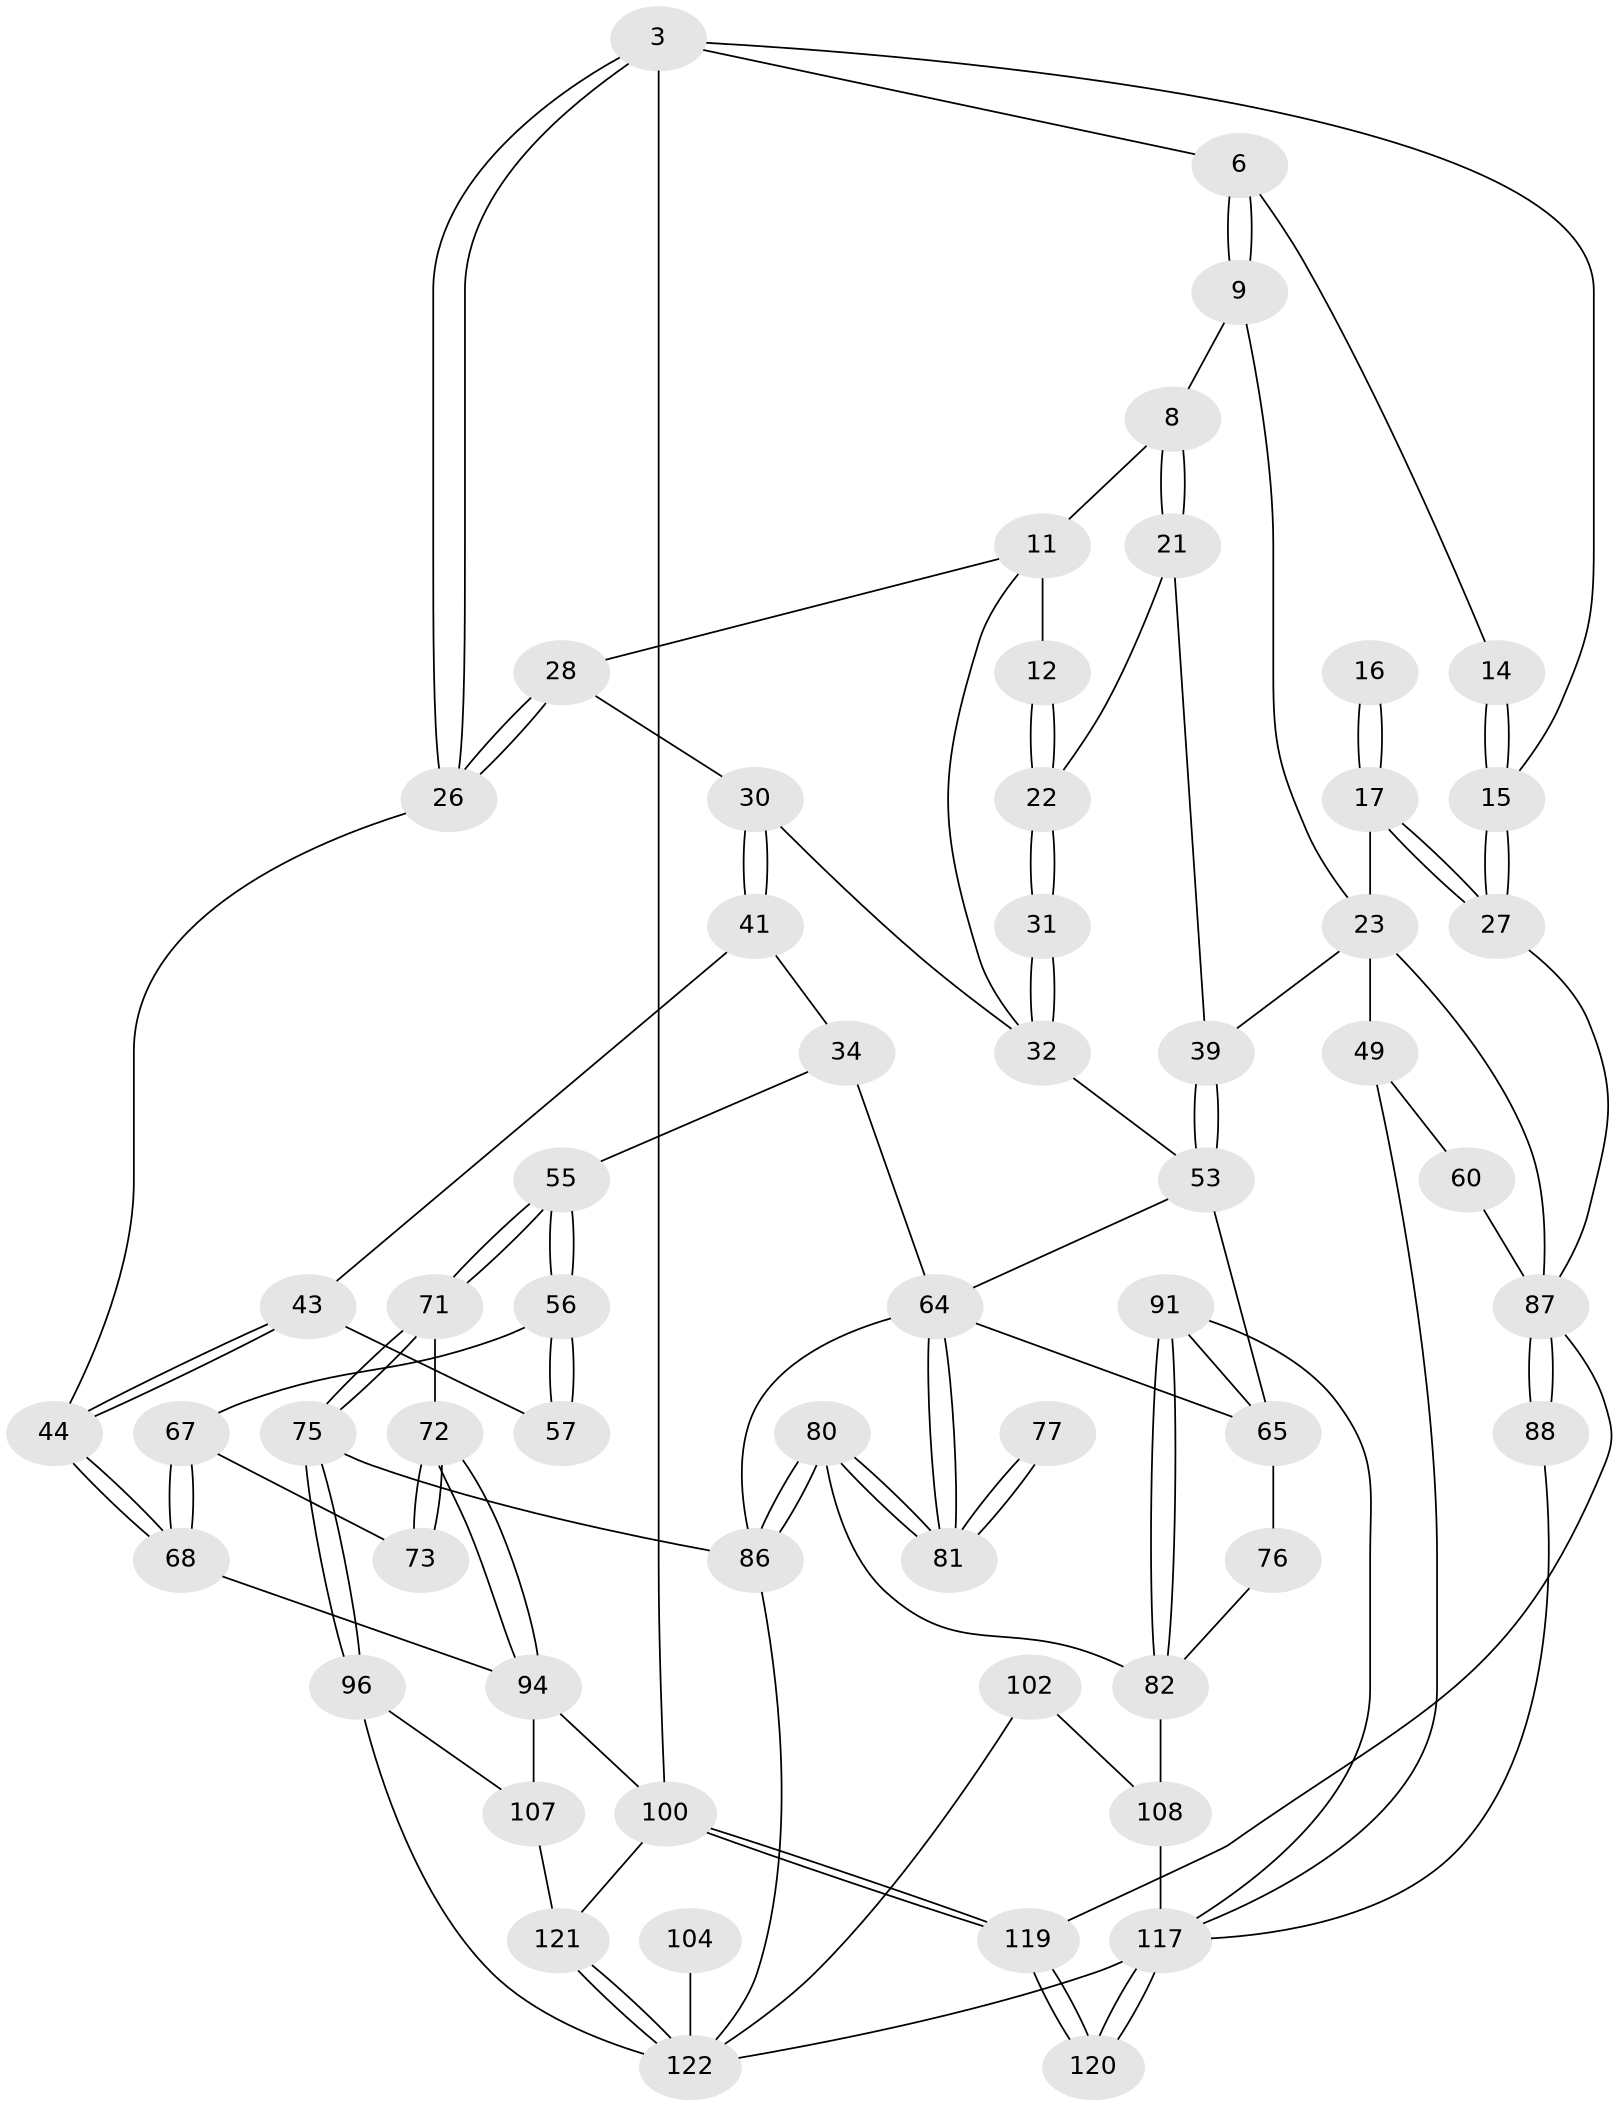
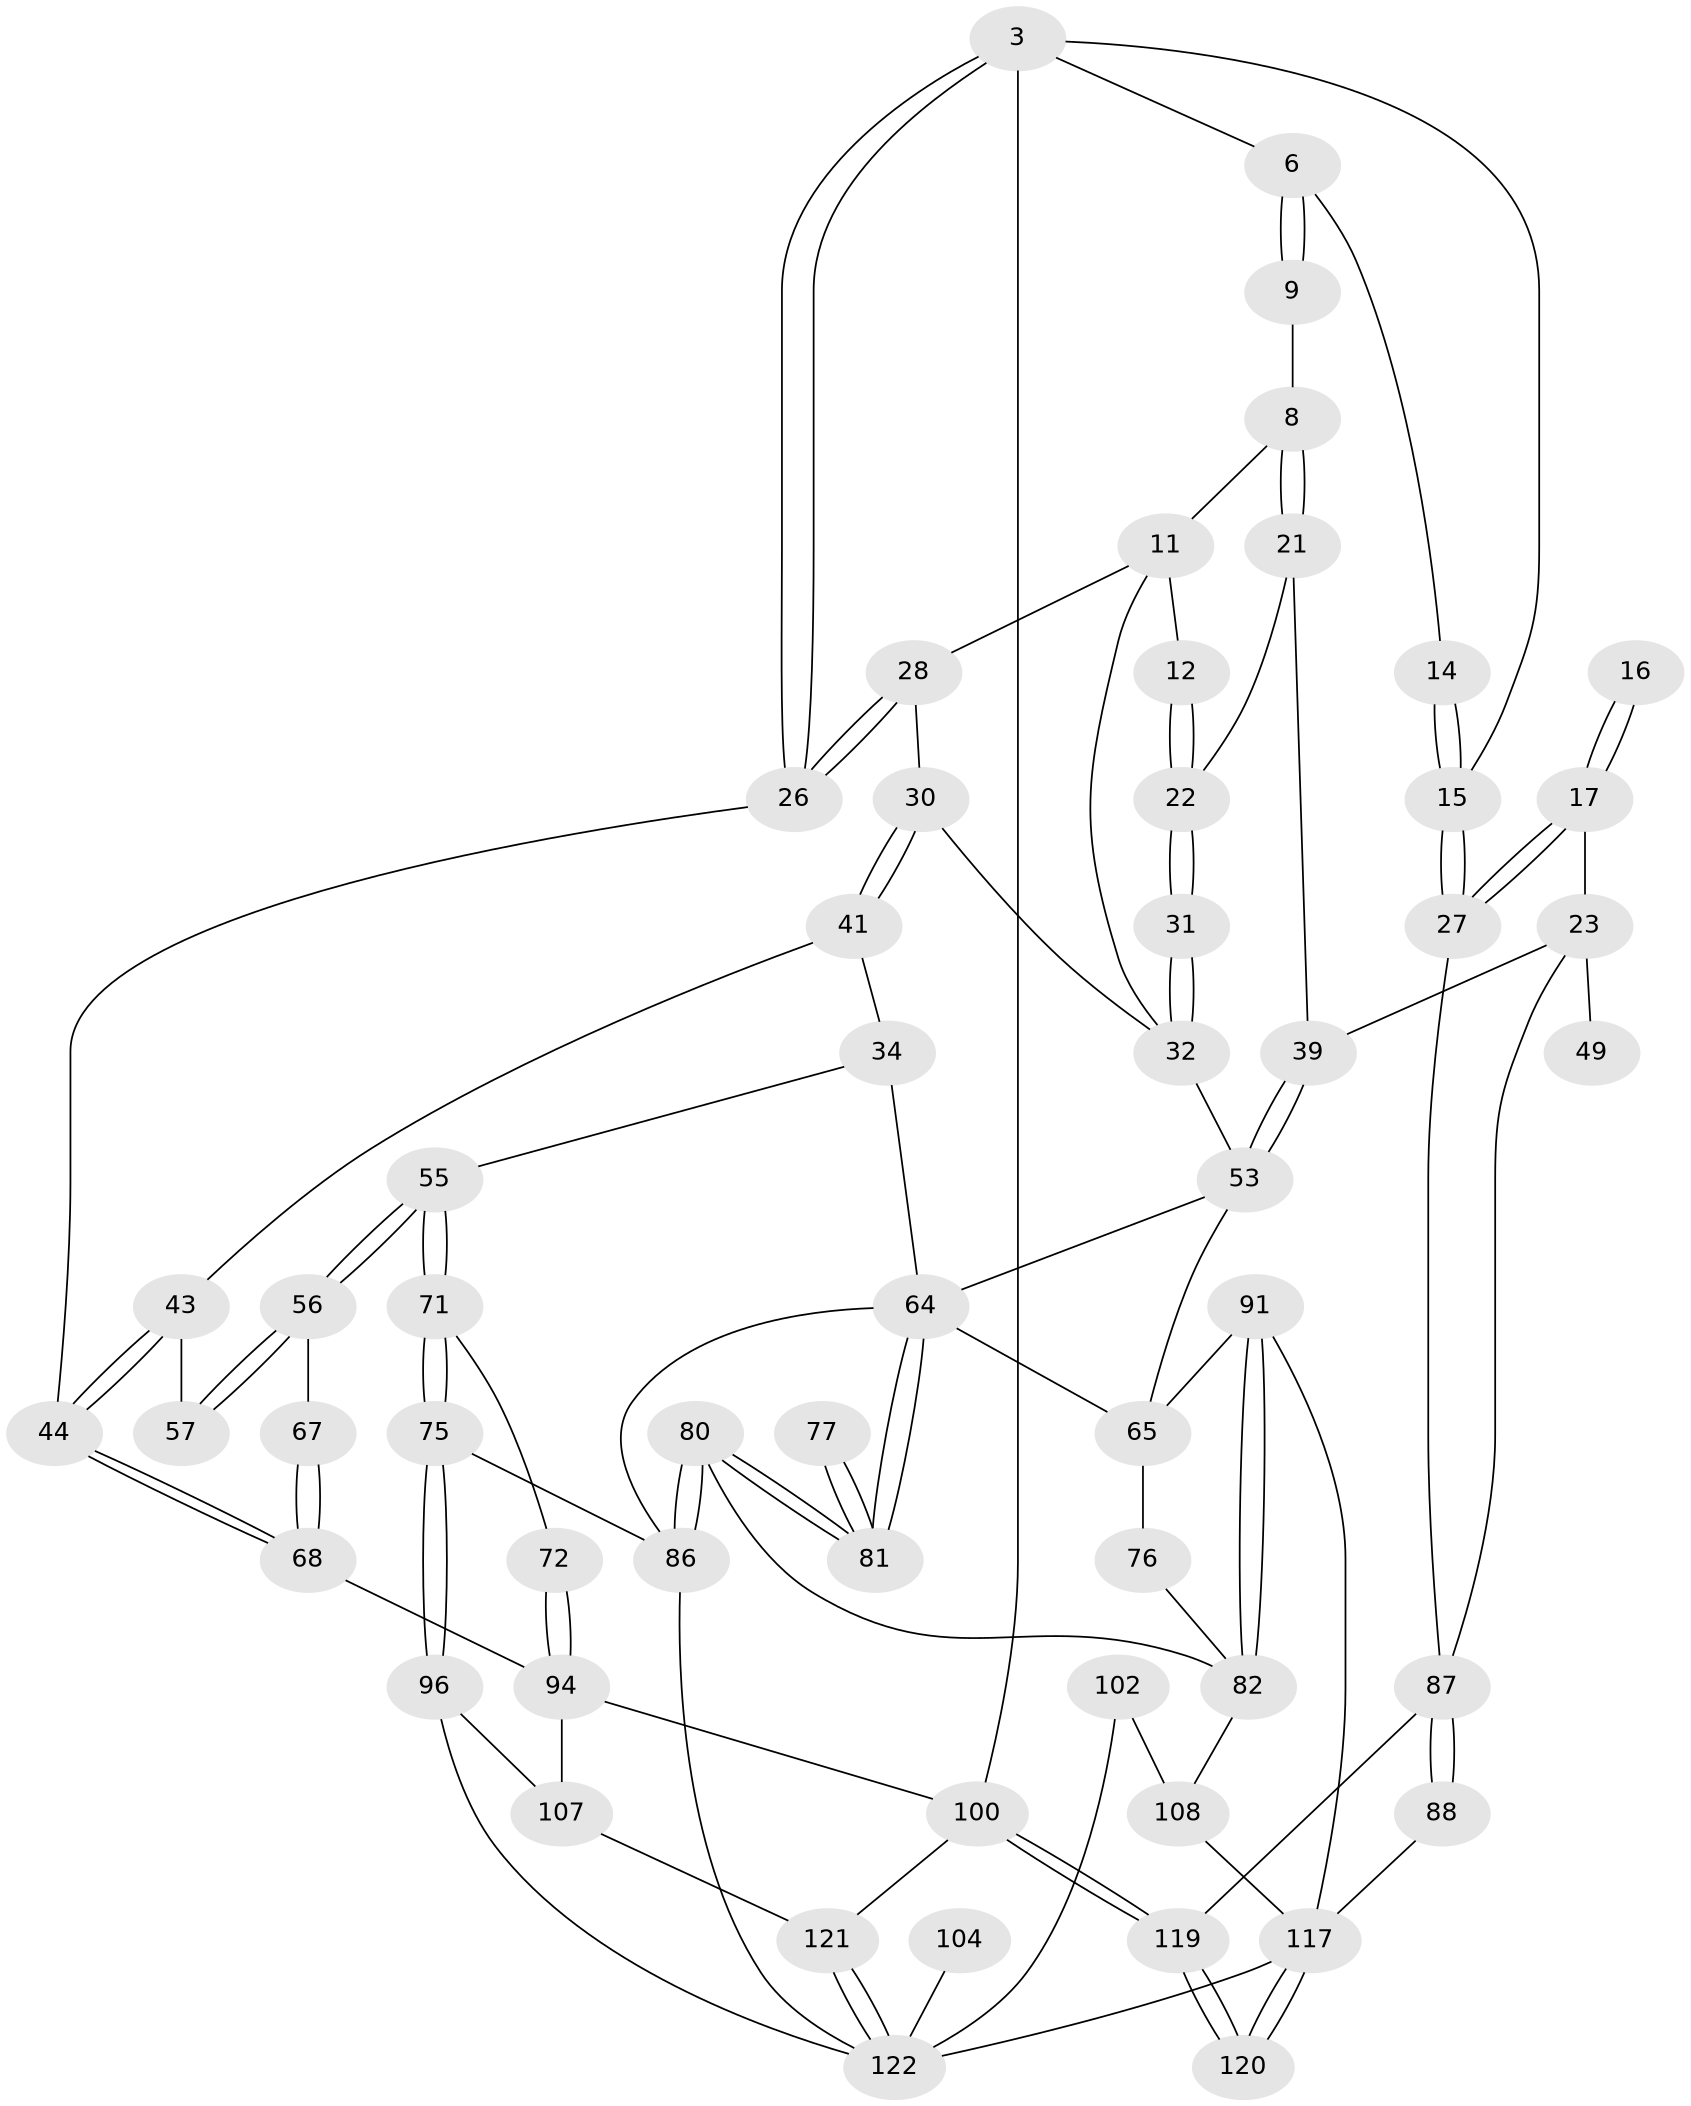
edge "9" -- "23": removed
node "60": removed
edge "49" -- "117": removed
node "73": removed
